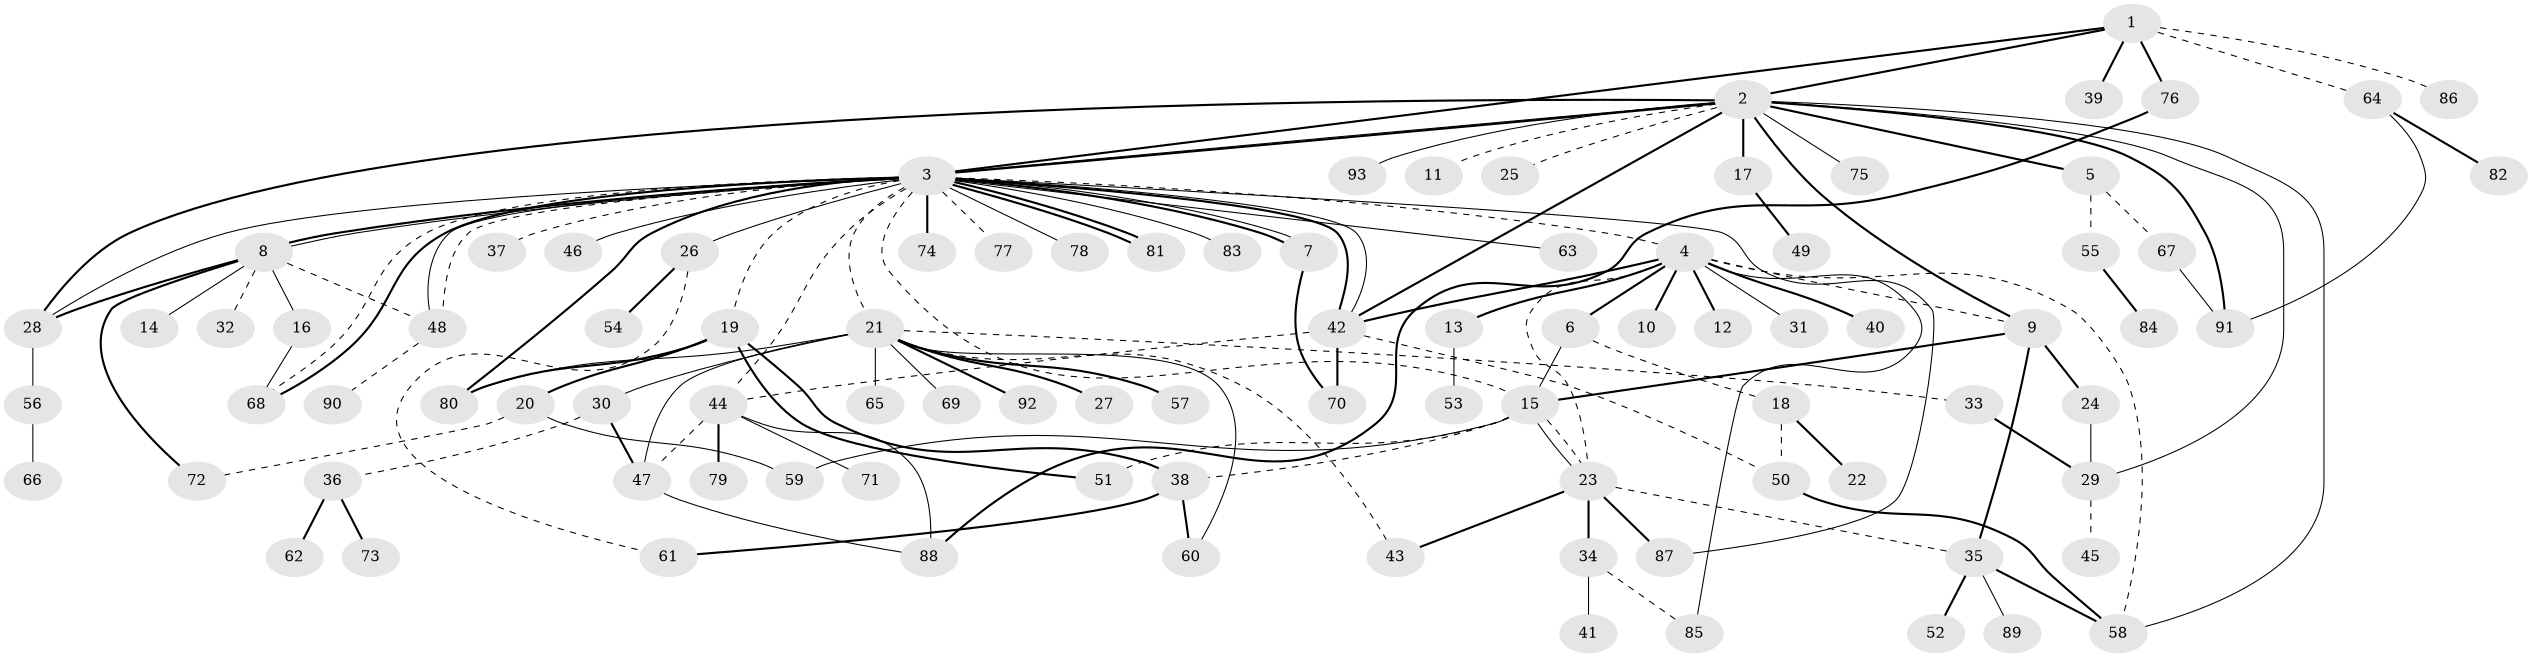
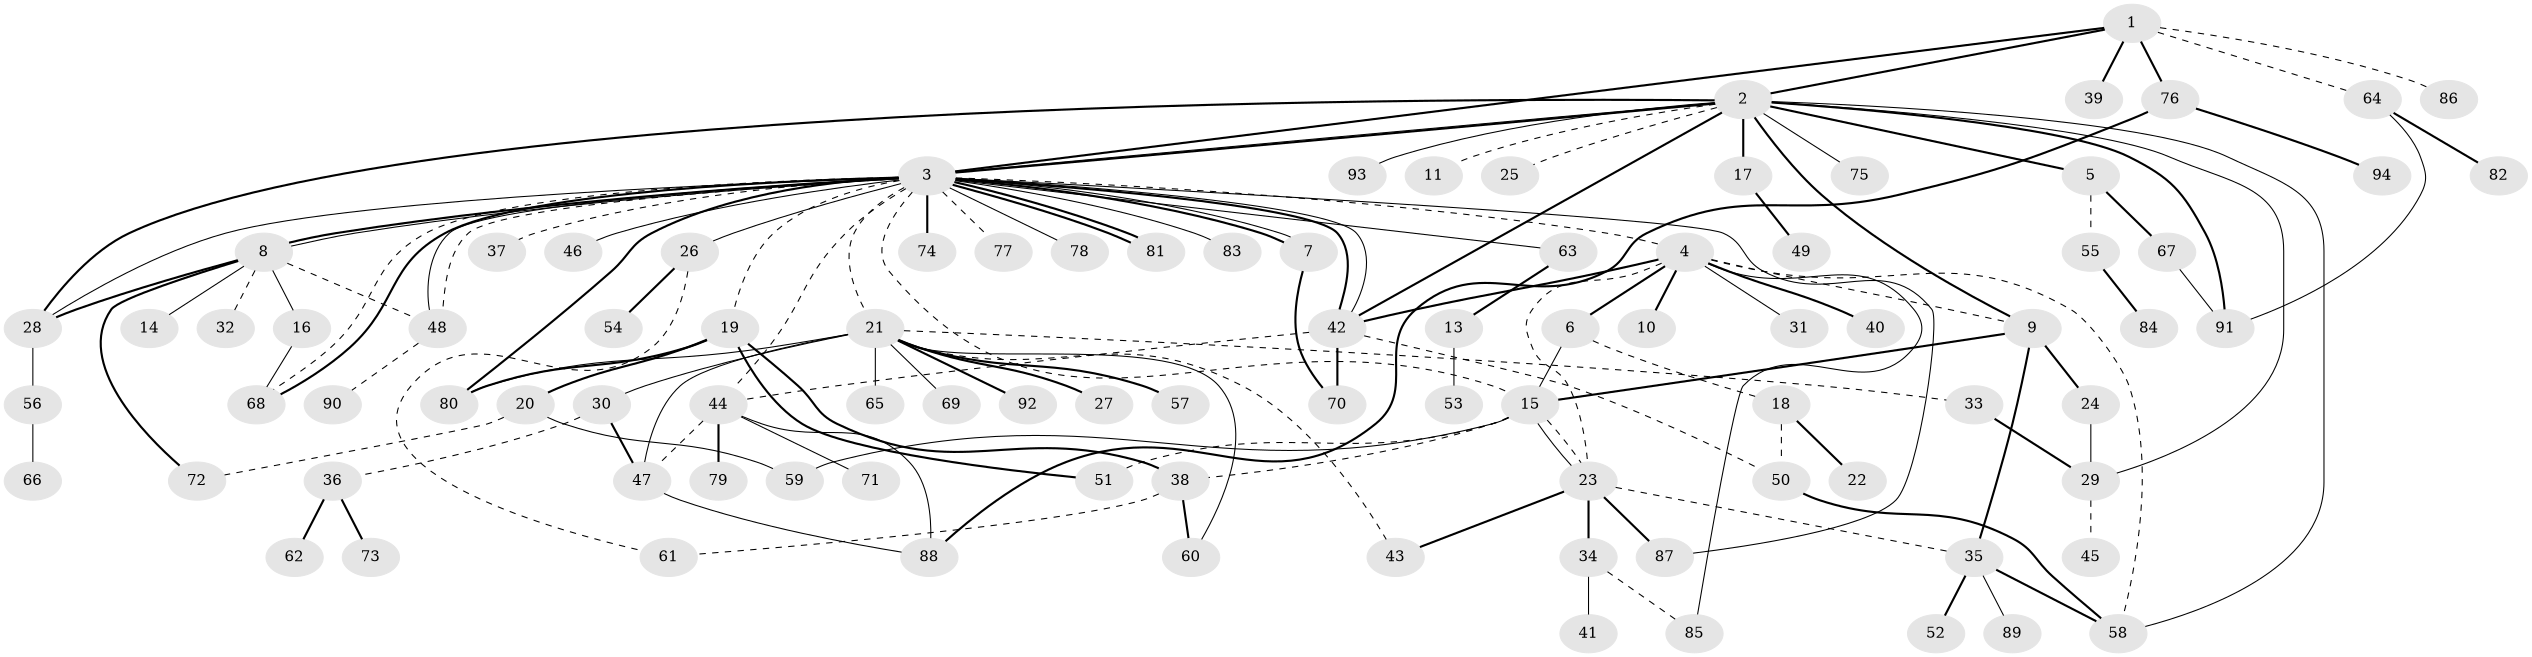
node "94": added
edge "5" -- "67": style dashed -> bold
edge "4" -- "13": now "63" -- "13"
node "12": removed
edge "38" -- "61": style bold -> dashed
